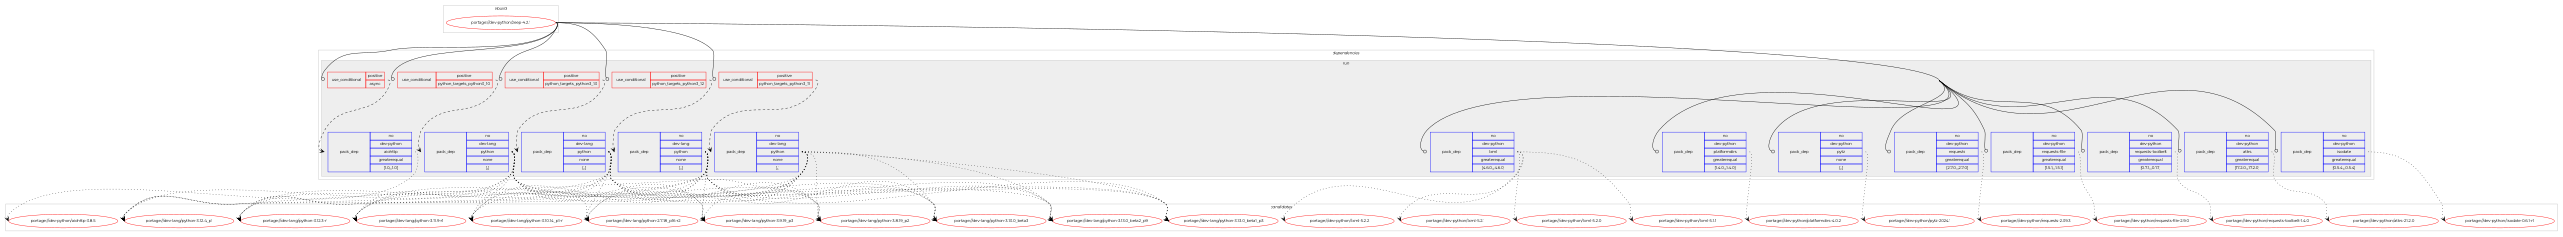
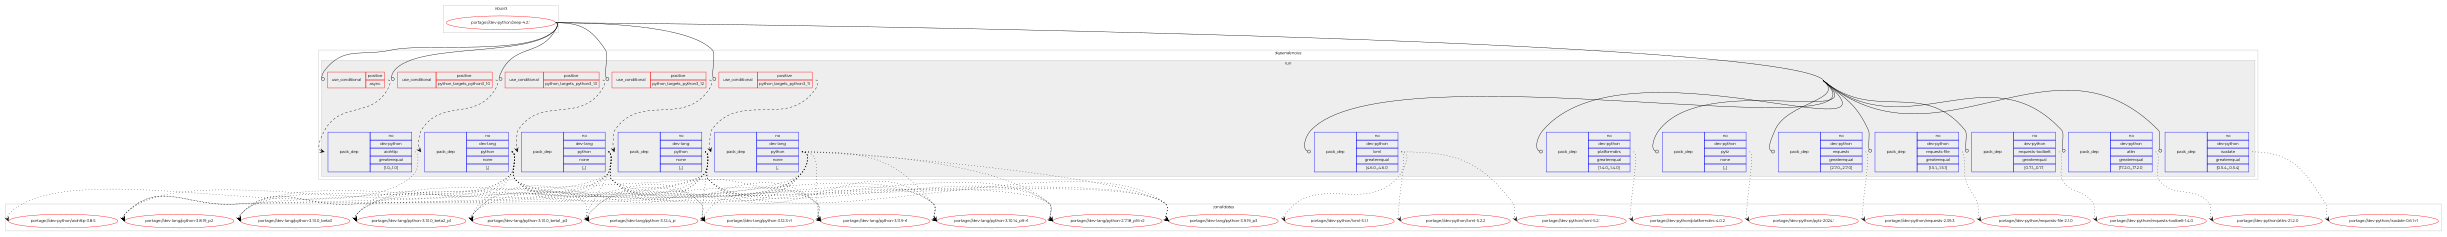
node "portage://dev-lang/python-3.10.14_p1-r1": label "portage://dev-lang/python-3.10.14_p1-r1" -> "portage://dev-lang/python-3.10.14_p9-r1"
node "portage://dev-lang/python-3.13.0_beta2_p9": label "portage://dev-lang/python-3.13.0_beta2_p9" -> "portage://dev-lang/python-3.13.0_beta2_p1"
node "portage://dev-python/lxml-5.2.0": removed
node "portage://dev-python/requests-file-2.9.0": label "portage://dev-python/requests-file-2.9.0" -> "portage://dev-python/requests-file-2.1.0"
